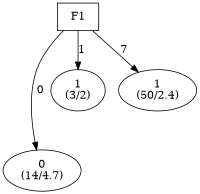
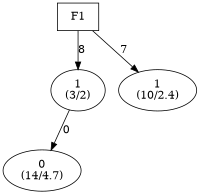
edge "F1" -> "1 (3/2)": label "1" -> "8"
edge "F1" -> "0 (14/4.7)": now "1 (3/2)" -> "0 (14/4.7)"
node "1 (50/2.4)": label "1 (50/2.4)" -> "1 (10/2.4)"
